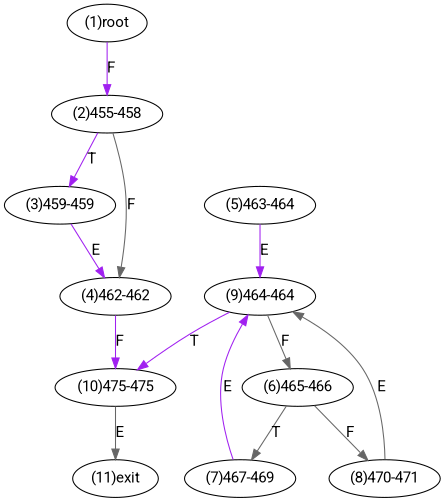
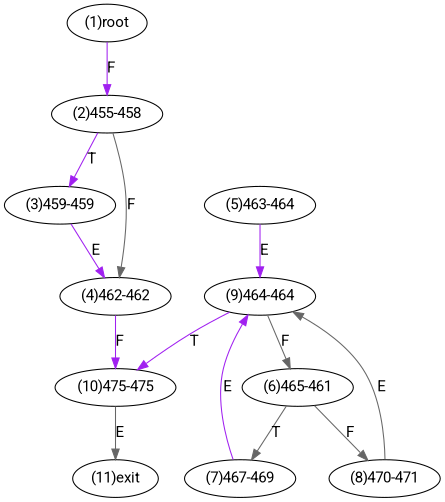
node "(6)465-466": label "(6)465-466" -> "(6)465-461"
